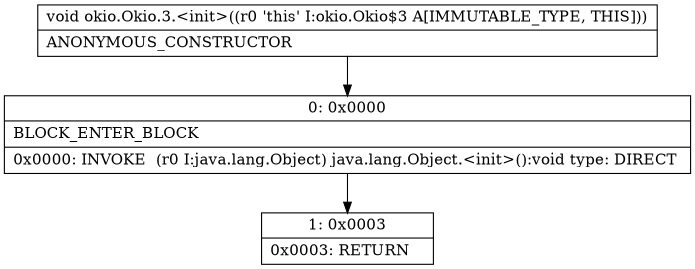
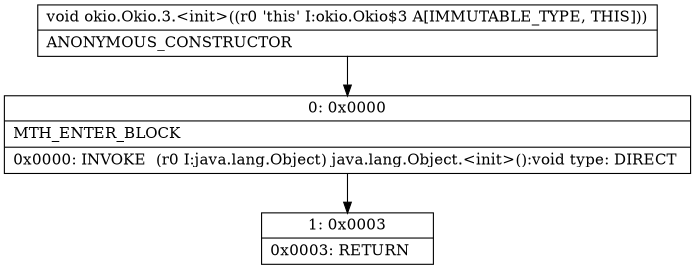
node "0: 0x0000": text "BLOCK_ENTER_BLOCK" -> "MTH_ENTER_BLOCK"
